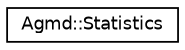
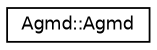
node "Agmd::Statistics": label "Agmd::Statistics" -> "Agmd::Agmd"
